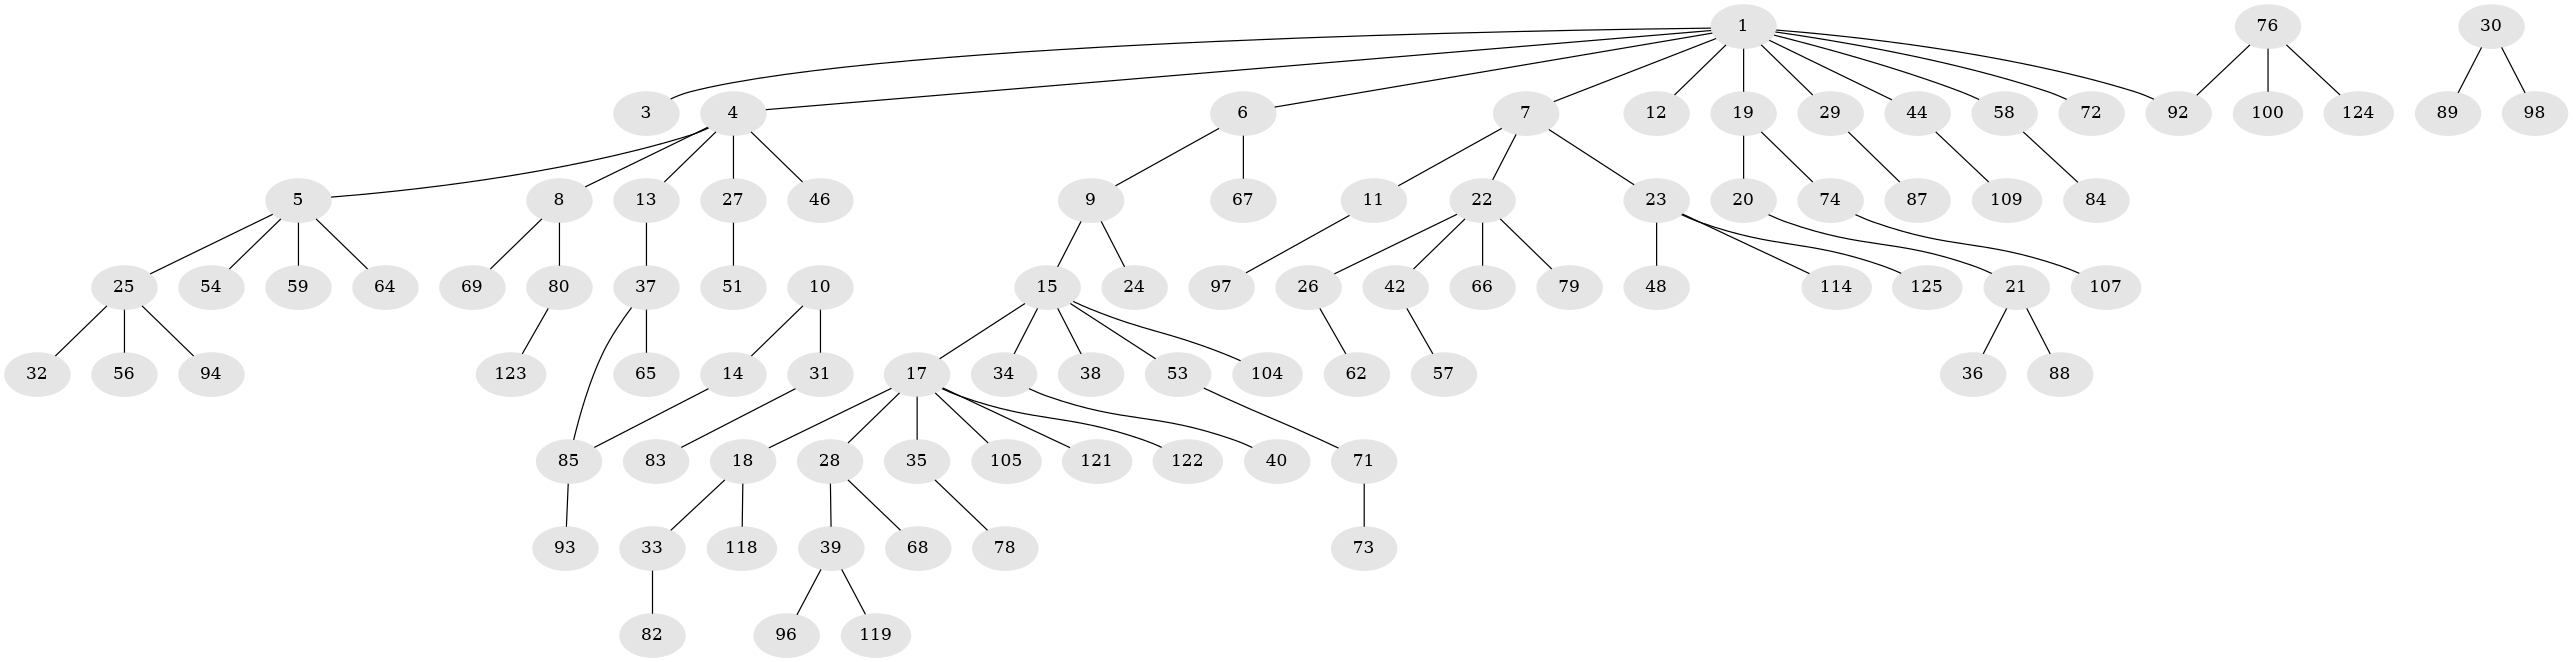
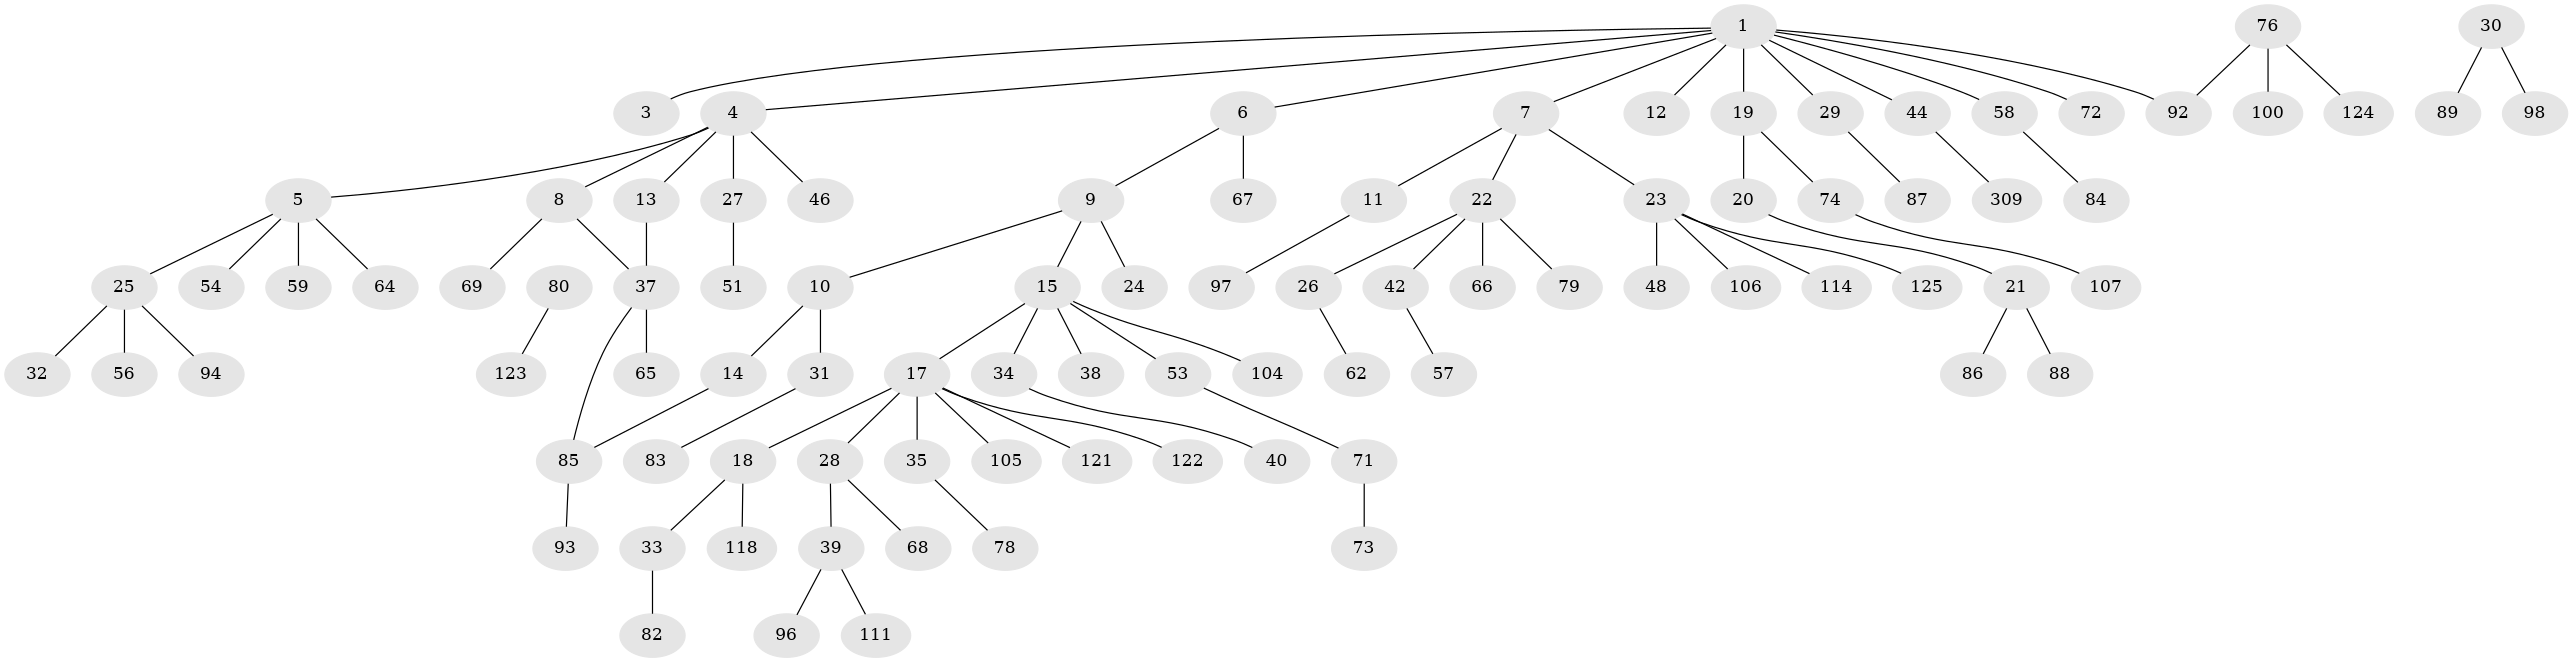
node "109": label "109" -> "309"
edge "8" -- "80": now "8" -- "37"
edge "9" -- "10": added
node "106": added
node "36": label "36" -> "86"
node "119": label "119" -> "111"
